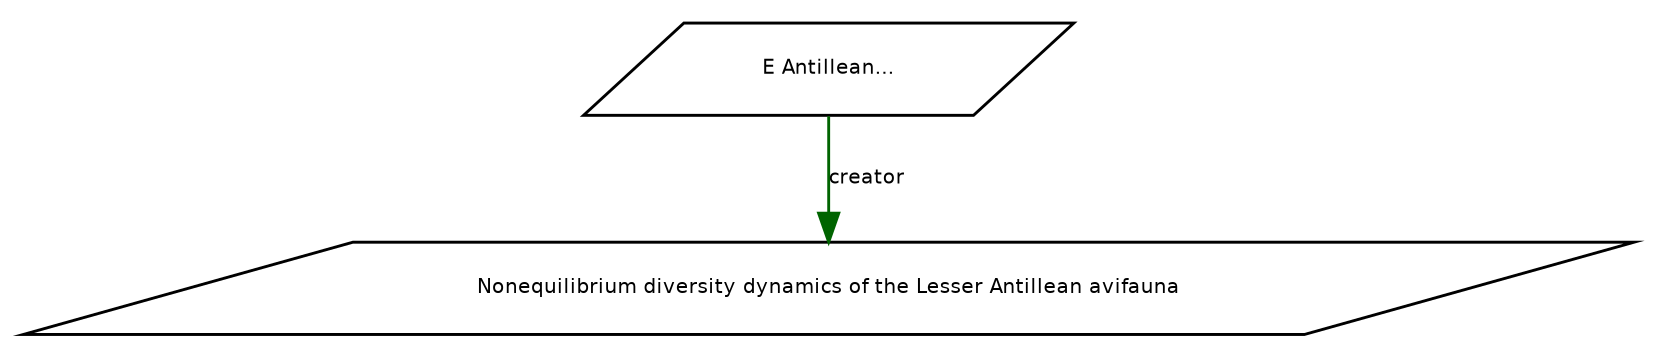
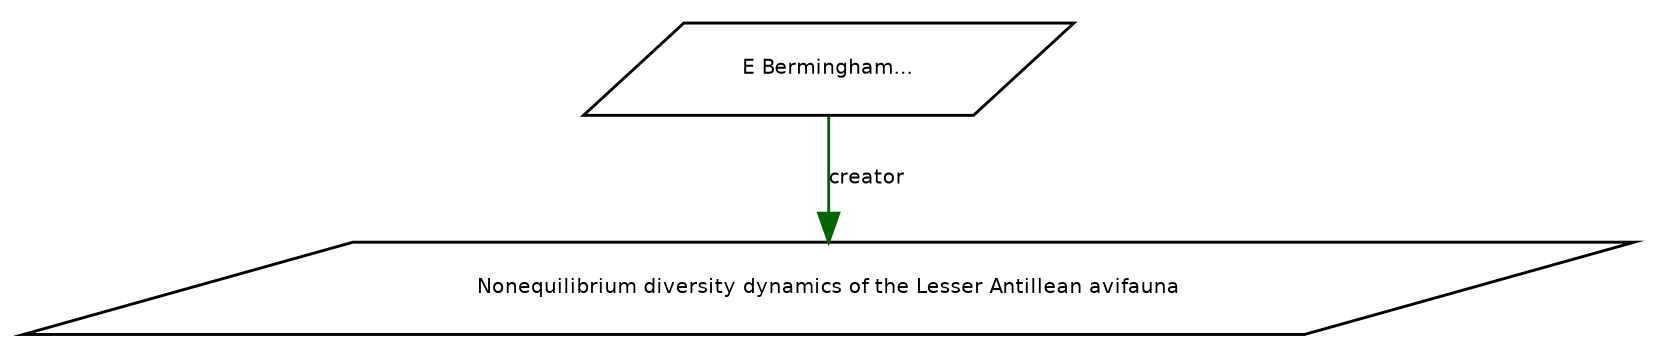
node "E Antillean...": label "E Antillean..." -> "E Bermingham..."
